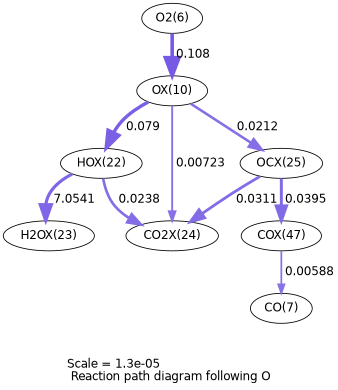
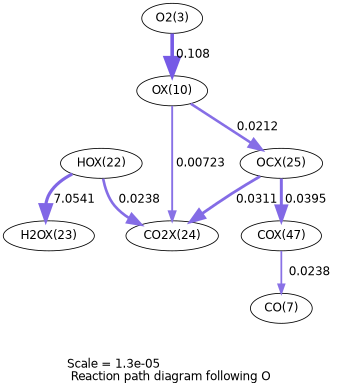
node "O2(6)": label "O2(6)" -> "O2(3)"
edge "OX(10)" -> "HOX(22)": removed, label "0.079"
edge "COX(47)" -> "CO(7)": label " 0.00588" -> " 0.0238"
